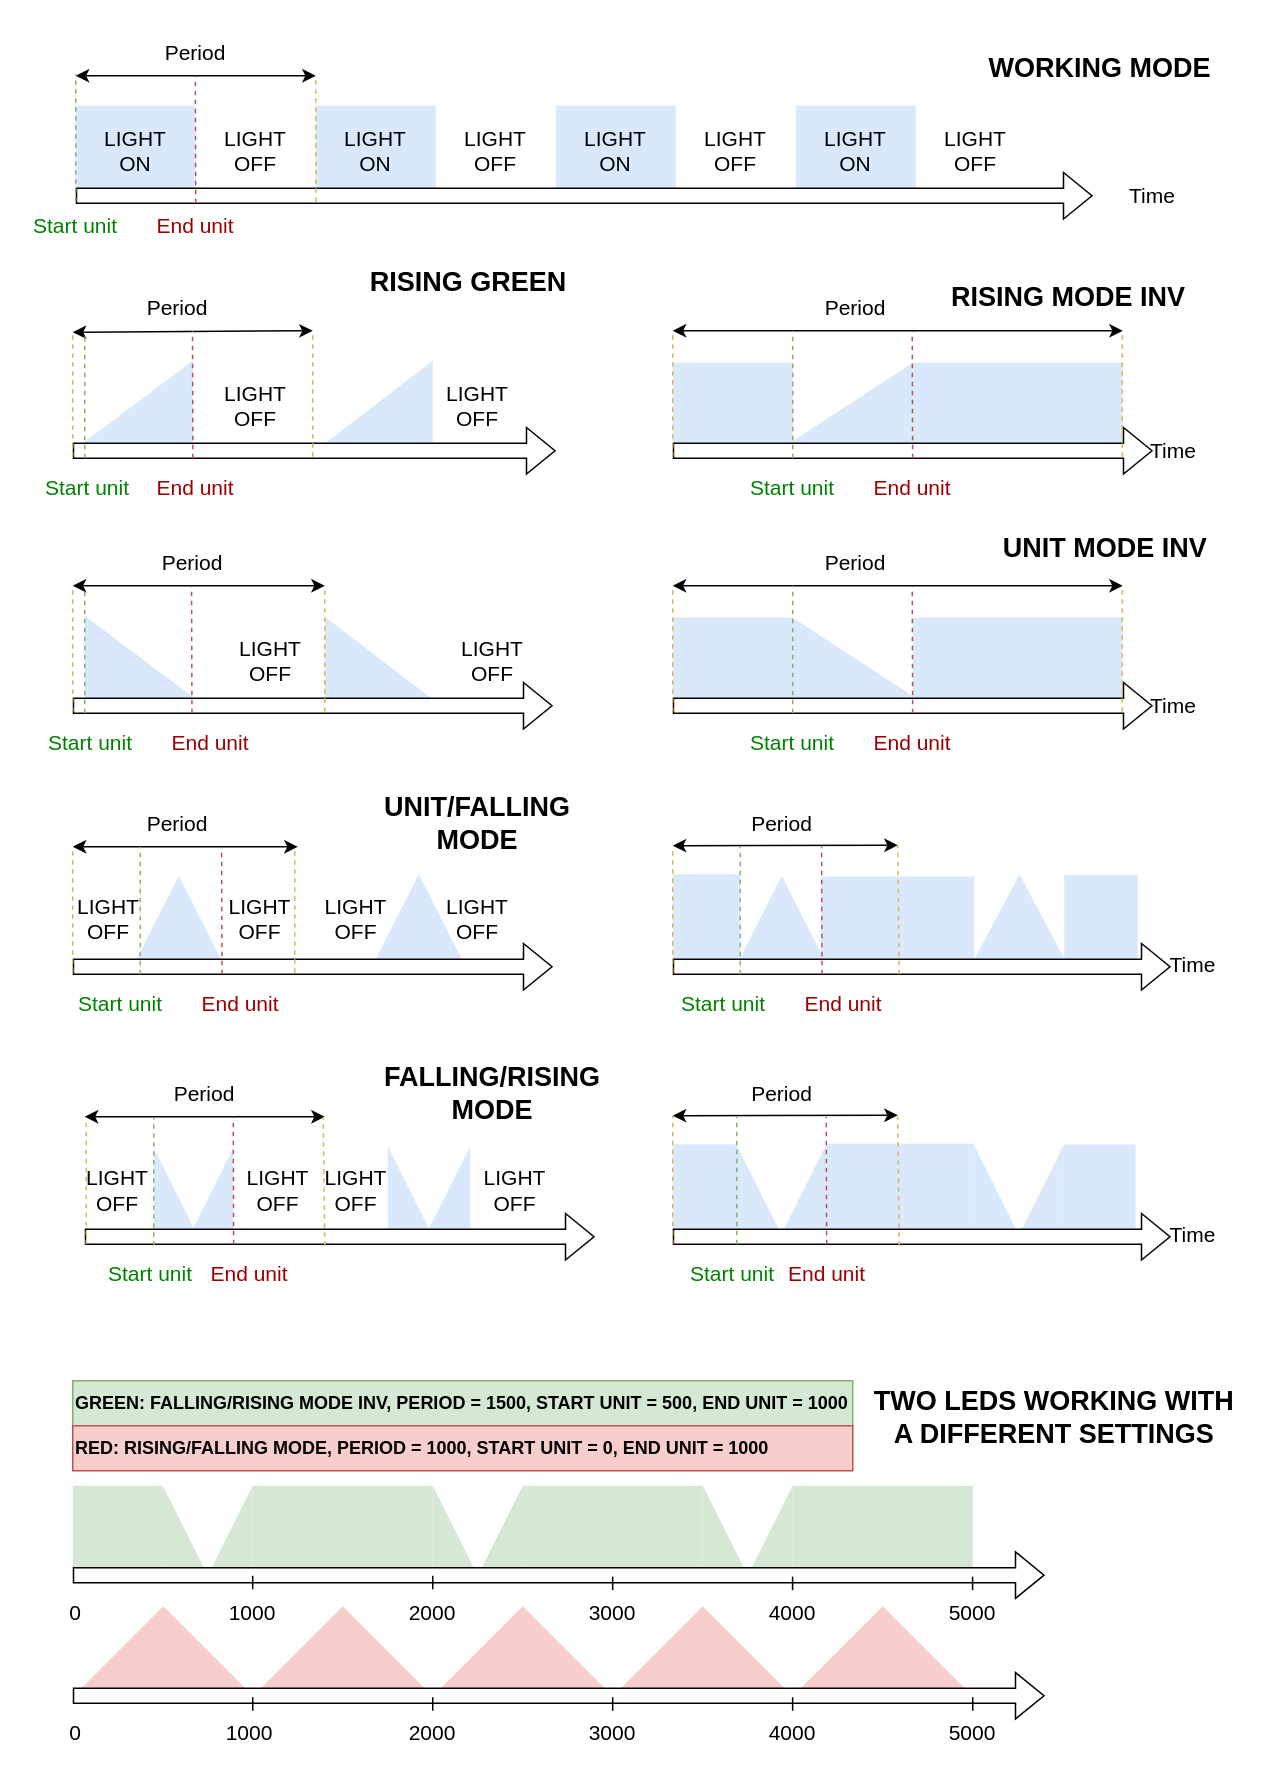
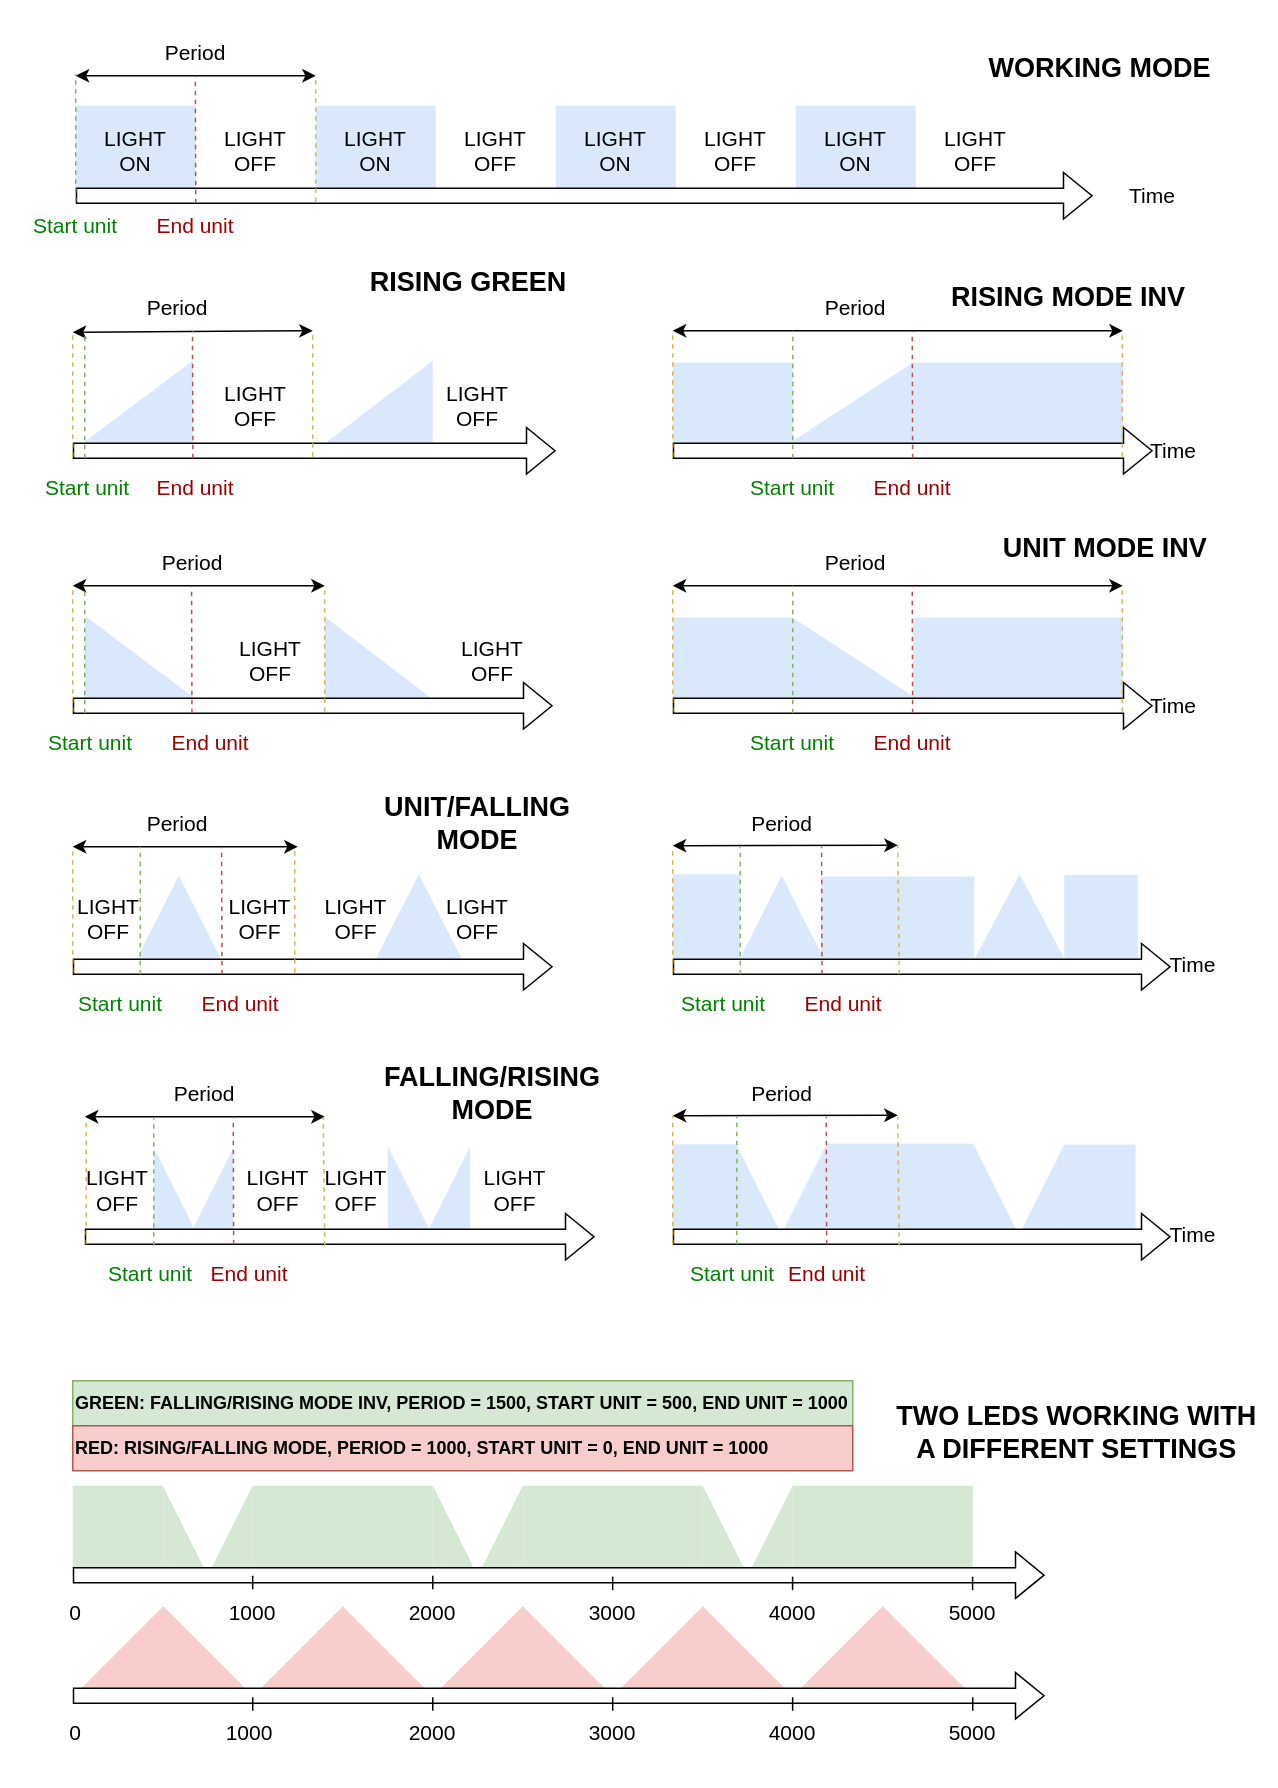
node "TWO LEDS WORKING WITH A DIFFERENT SETTINGS": moved (1055, 1418) -> (1077, 1433)
